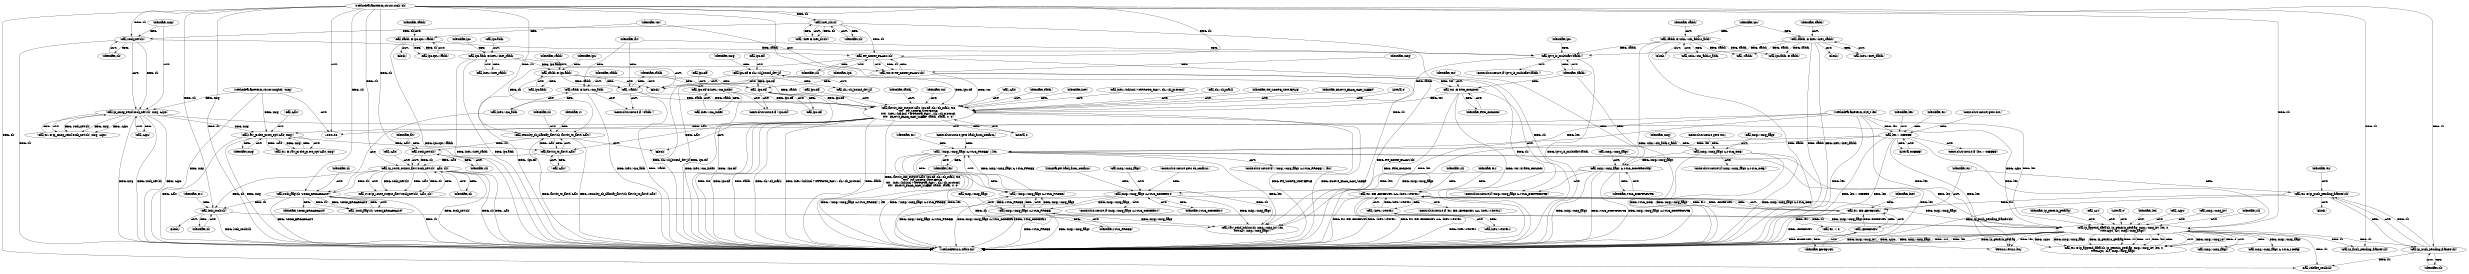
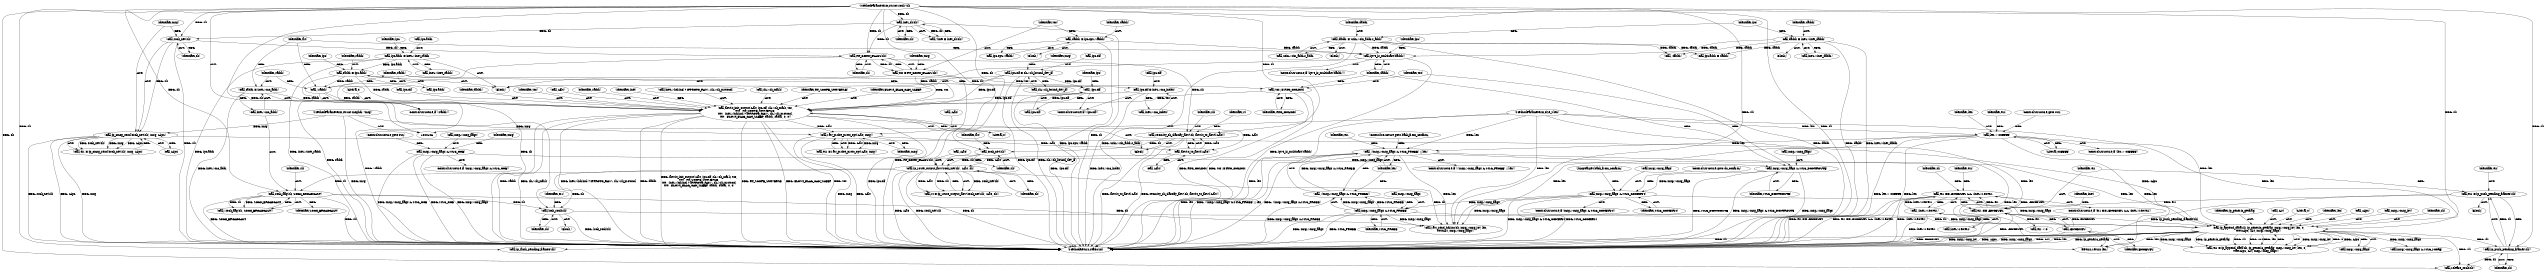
edge "(Call,ip_cmsg_send(sock_net(sk), msg, &ipc))" -> "(Call,raw_probe_proto_opt(&fl4, msg))": removed, label "DDG: msg"
edge "(Call,saddr = ipc.addr)" -> "(MethodReturn,static int)": label "DDG: !ipc.oif" -> "DDG: saddr"
node "(ControlStructure,if (msg->msg_flags & MSG_DONTROUTE))": removed
